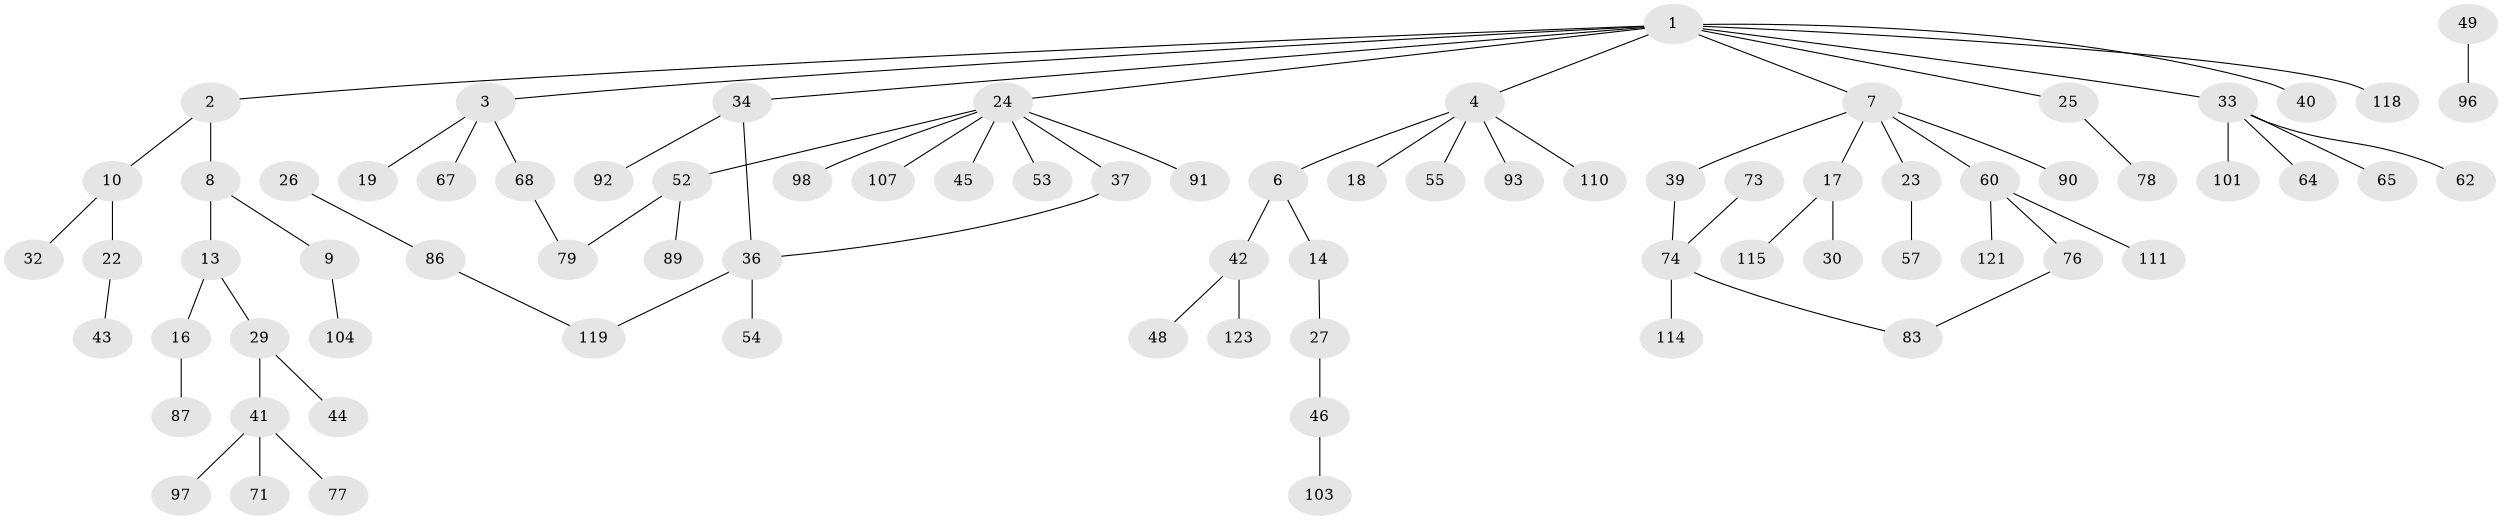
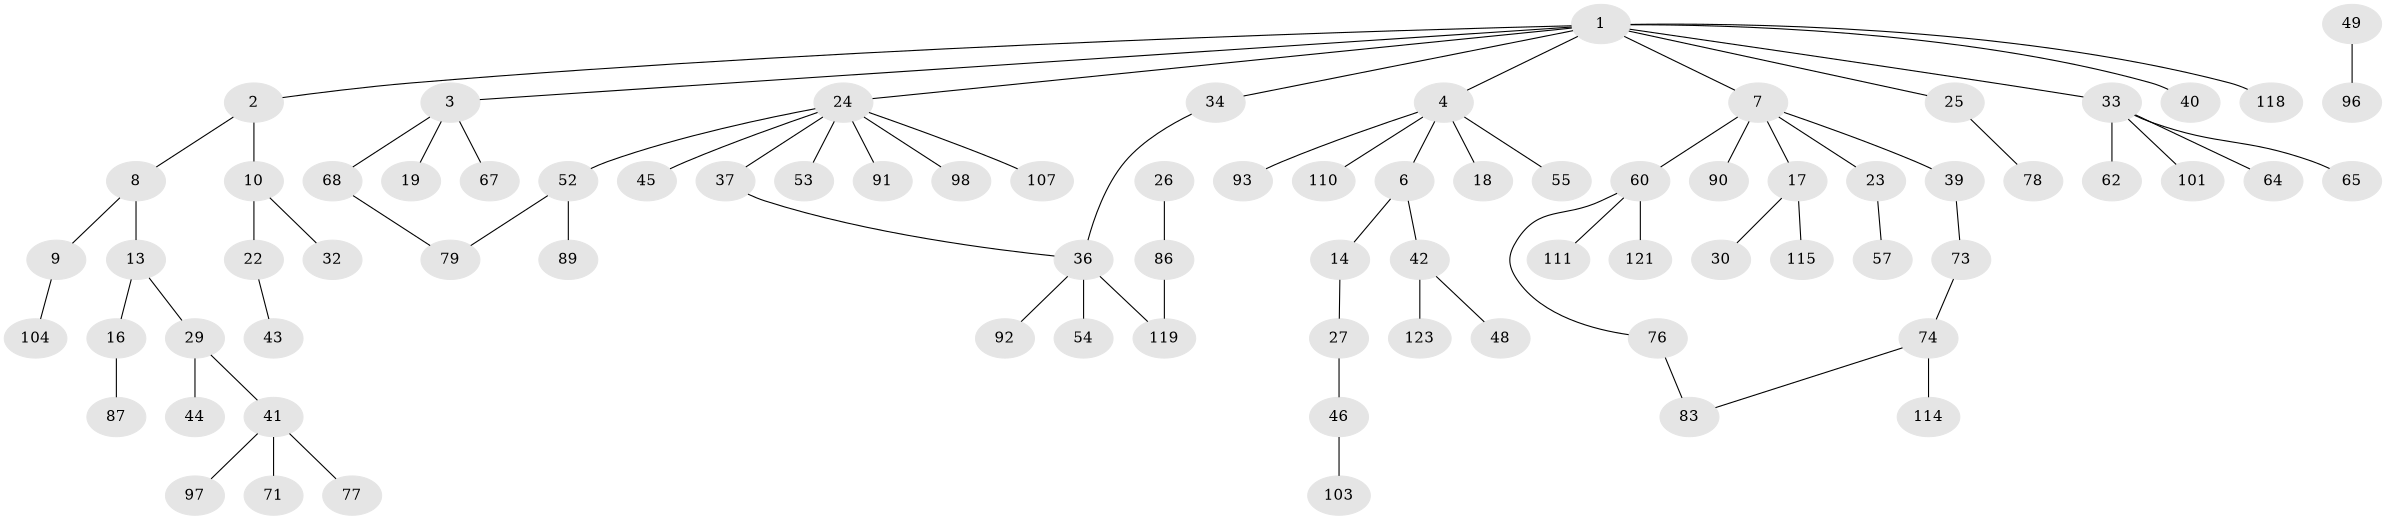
edge "34" -- "92": now "36" -- "92"
edge "39" -- "74": now "39" -- "73"
